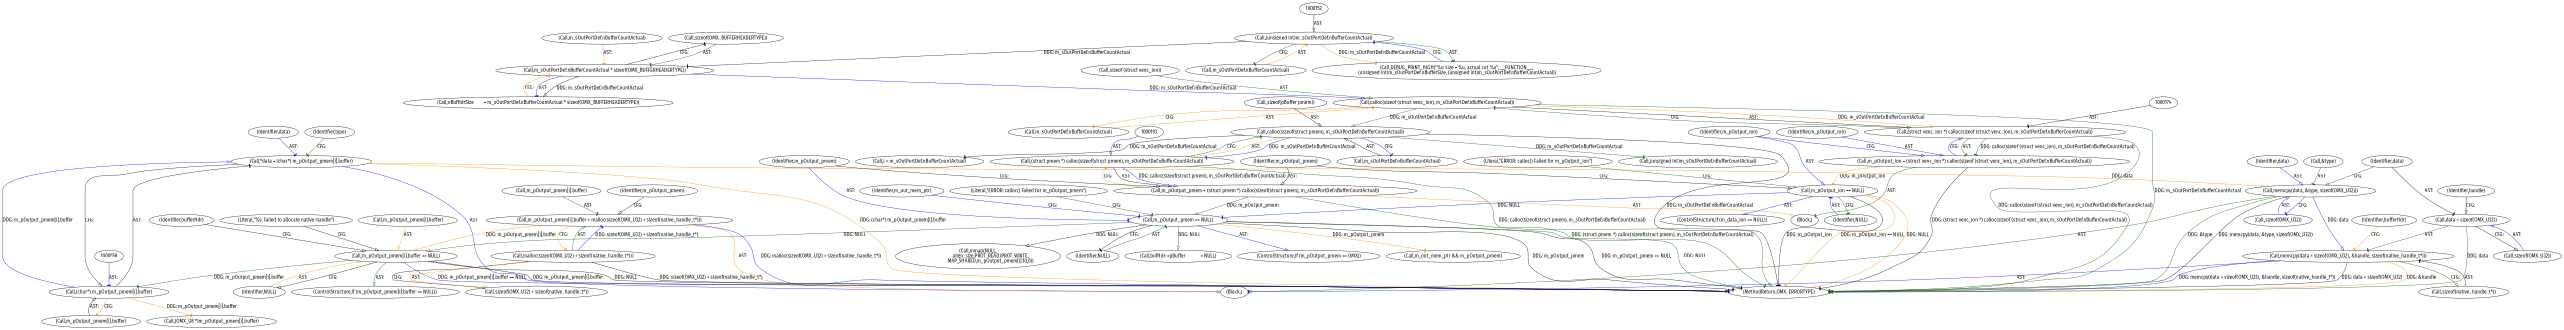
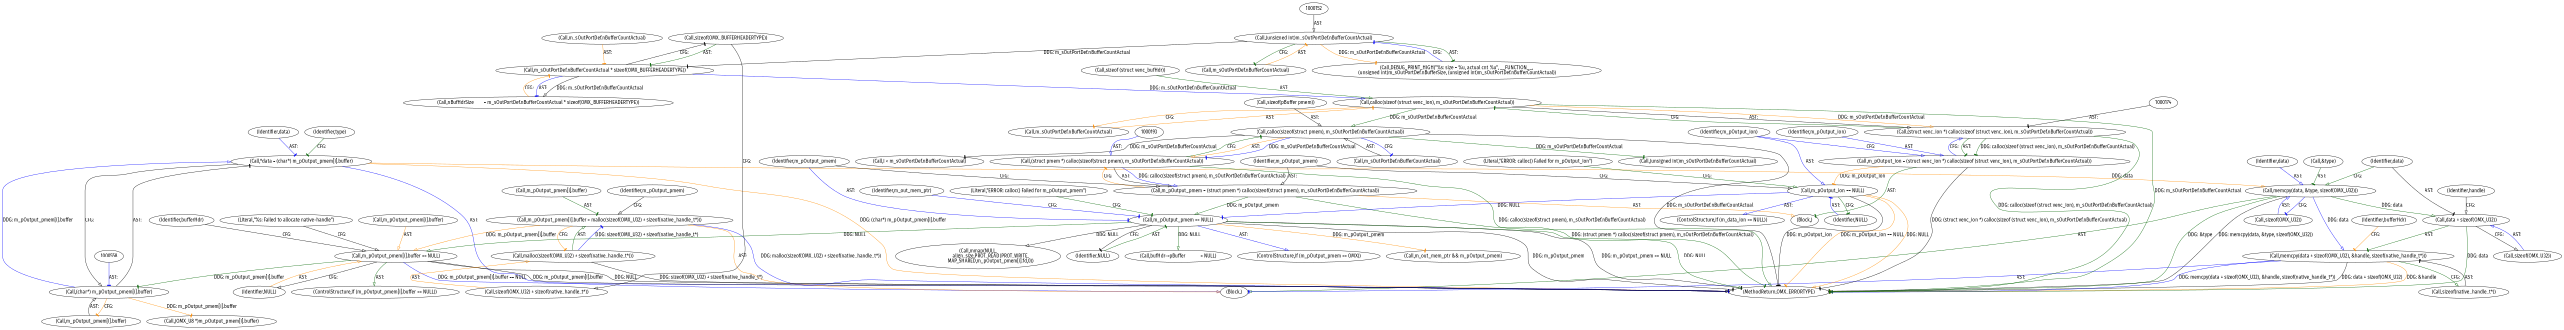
node "(Call,sizeof (struct venc_ion))": label "(Call,sizeof (struct venc_ion))" -> "(Call,sizeof (struct venc_bufHdr))"
edge "(Call,memcpy(data, &type, sizeof(OMX_U32)))" -> "(Call,data + sizeof(OMX_U32))": added, label "DDG: data"
edge "(Call,malloc(sizeof(OMX_U32) + sizeof(native_handle_t*)))" -> "(Call,sizeof(OMX_U32) + sizeof(native_handle_t*))": now "(Call,sizeof(OMX_BUFFERHEADERTYPE))" -> "(Call,sizeof(OMX_U32) + sizeof(native_handle_t*))"
